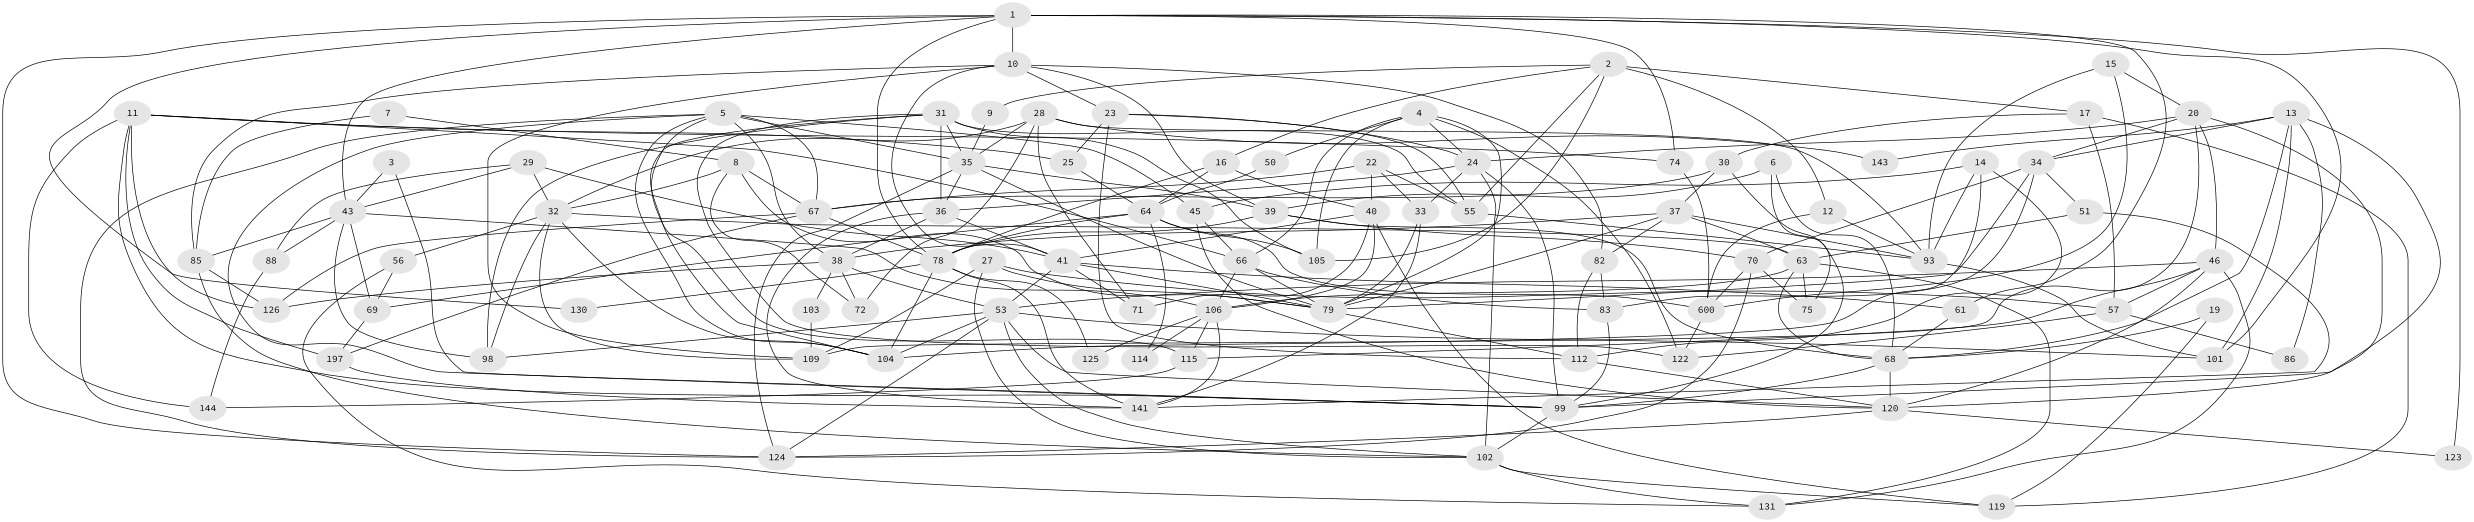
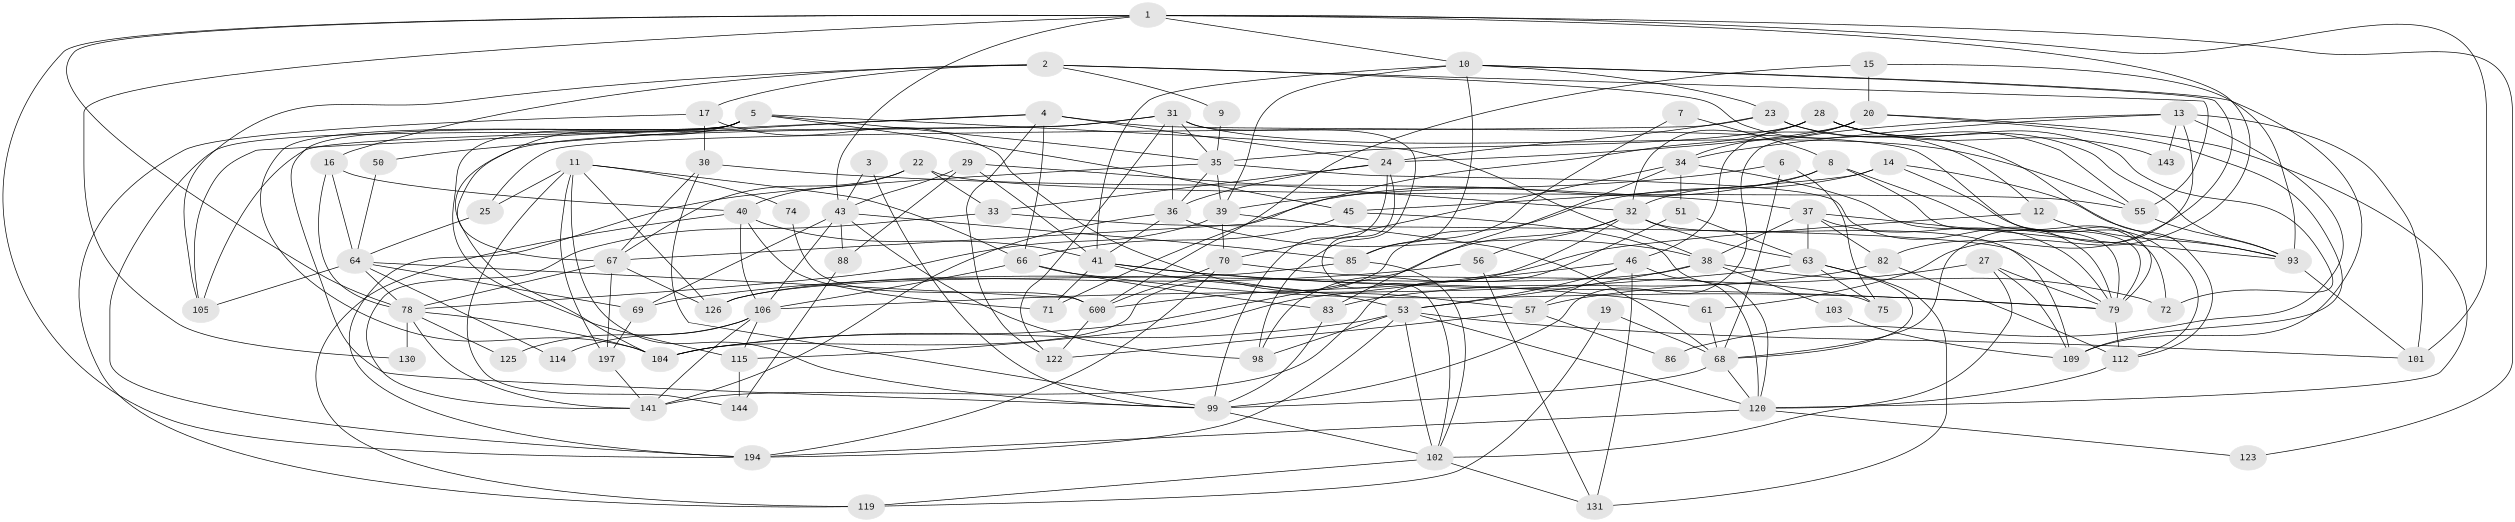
edge "1" -- "74": removed
node "124": label "124" -> "194"
